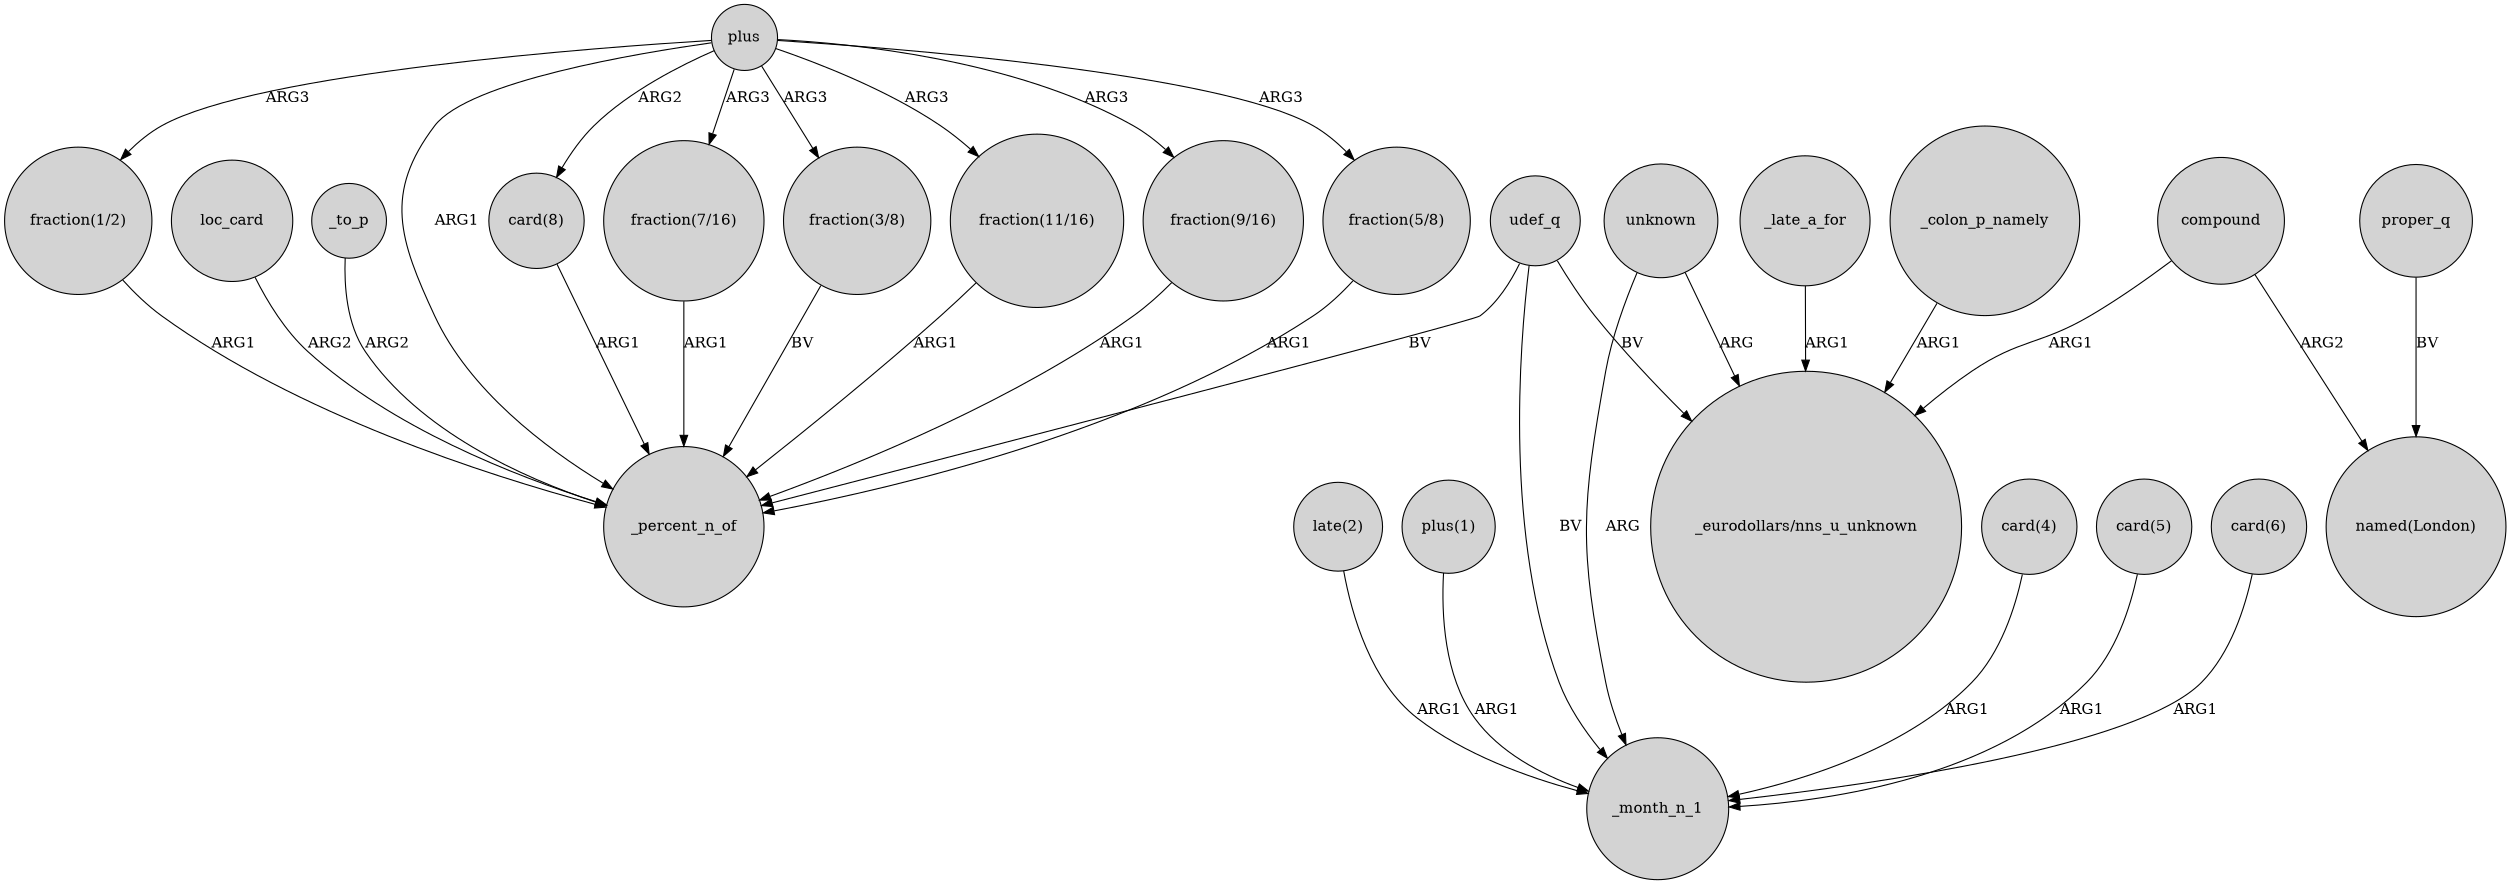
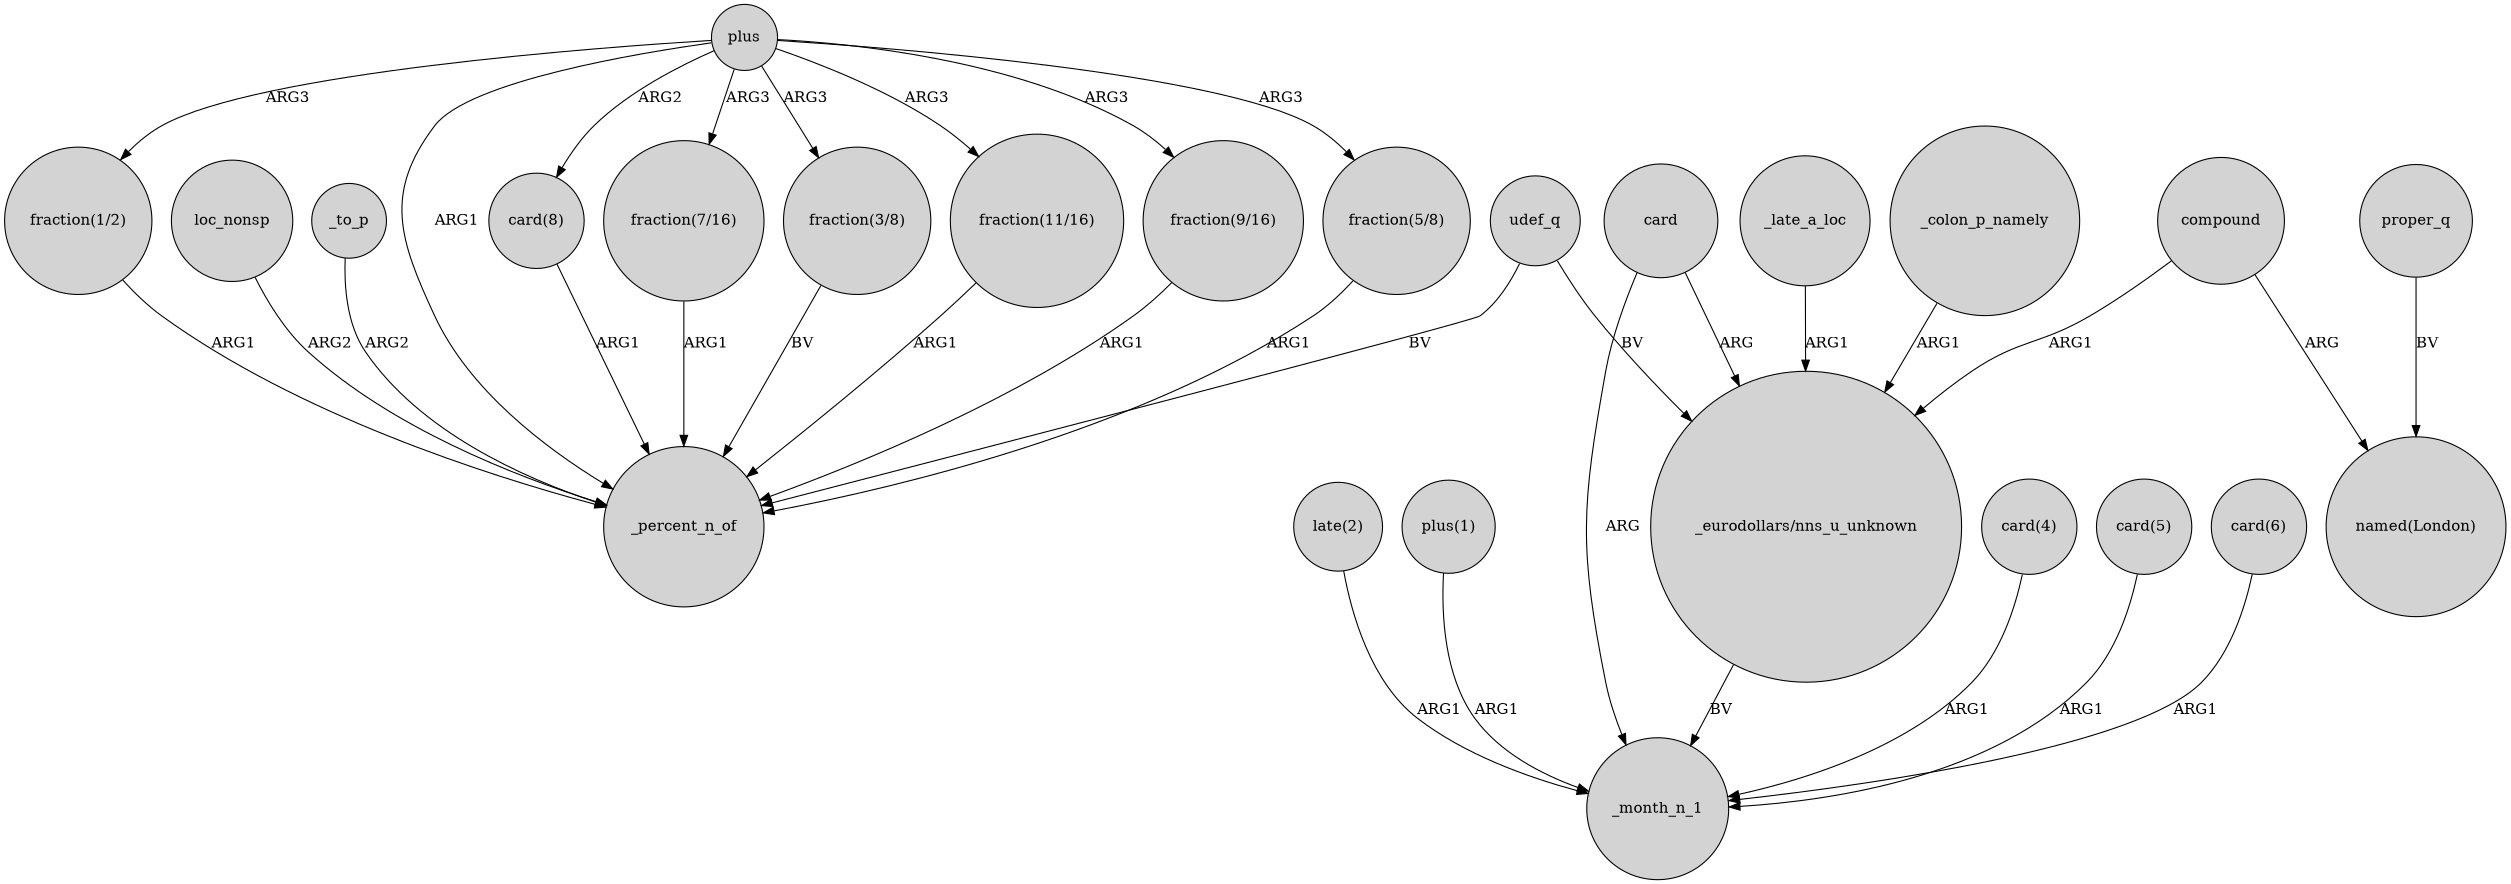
node "loc_card": label "loc_card" -> "loc_nonsp"
node "unknown": label "unknown" -> "card"
node "_late_a_for": label "_late_a_for" -> "_late_a_loc"
edge "compound" -> "named(London)": label "ARG2" -> "ARG"
edge "udef_q" -> "_month_n_1": now "_eurodollars/nns_u_unknown" -> "_month_n_1"
